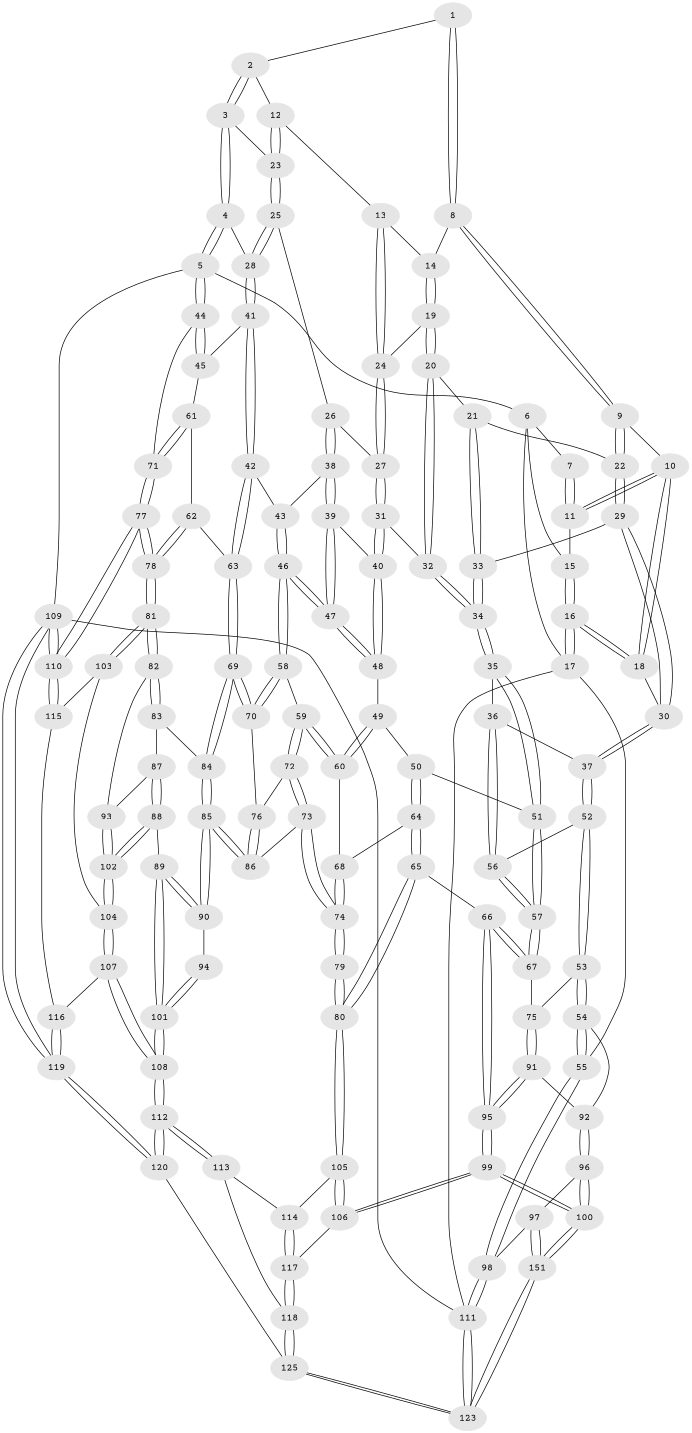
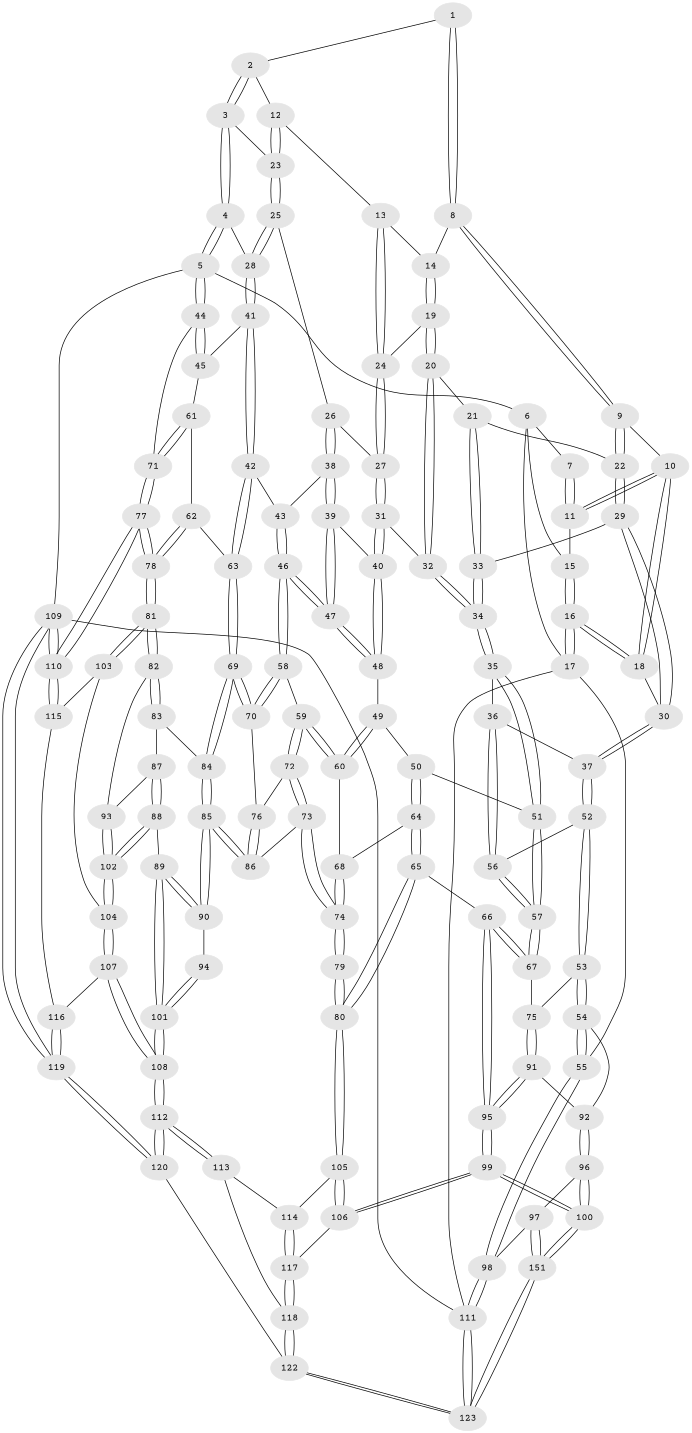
node "125": label "125" -> "122"
